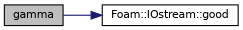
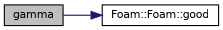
node "Foam::IOstream::good": label "Foam::IOstream::good" -> "Foam::Foam::good"
